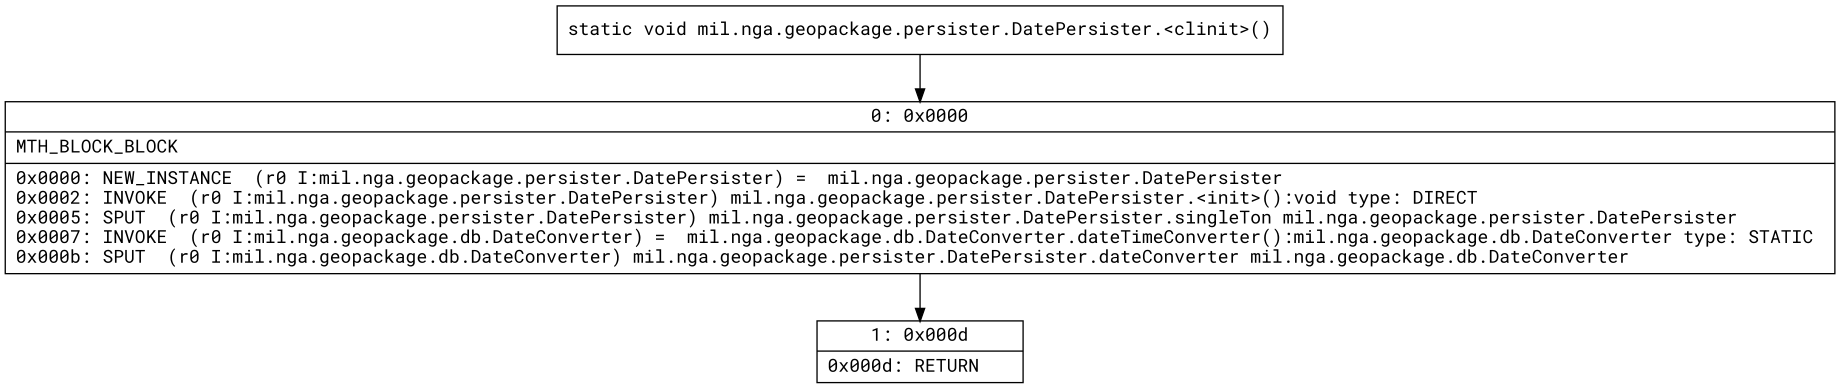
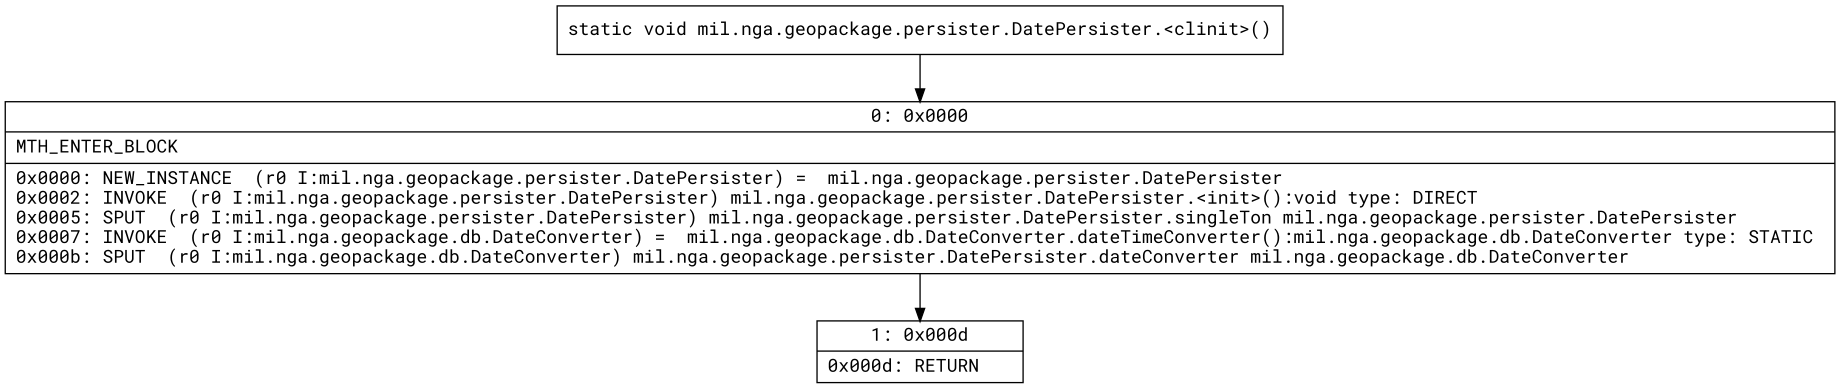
node "0: 0x0000": text "MTH_BLOCK_BLOCK" -> "MTH_ENTER_BLOCK"
